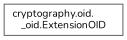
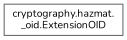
node "cryptography.oid. _oid.ExtensionOID": label "cryptography.oid. _oid.ExtensionOID" -> "cryptography.hazmat. _oid.ExtensionOID"
